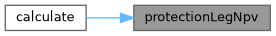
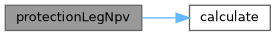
edge "calculate" -> "protectionLegNpv": reversed
